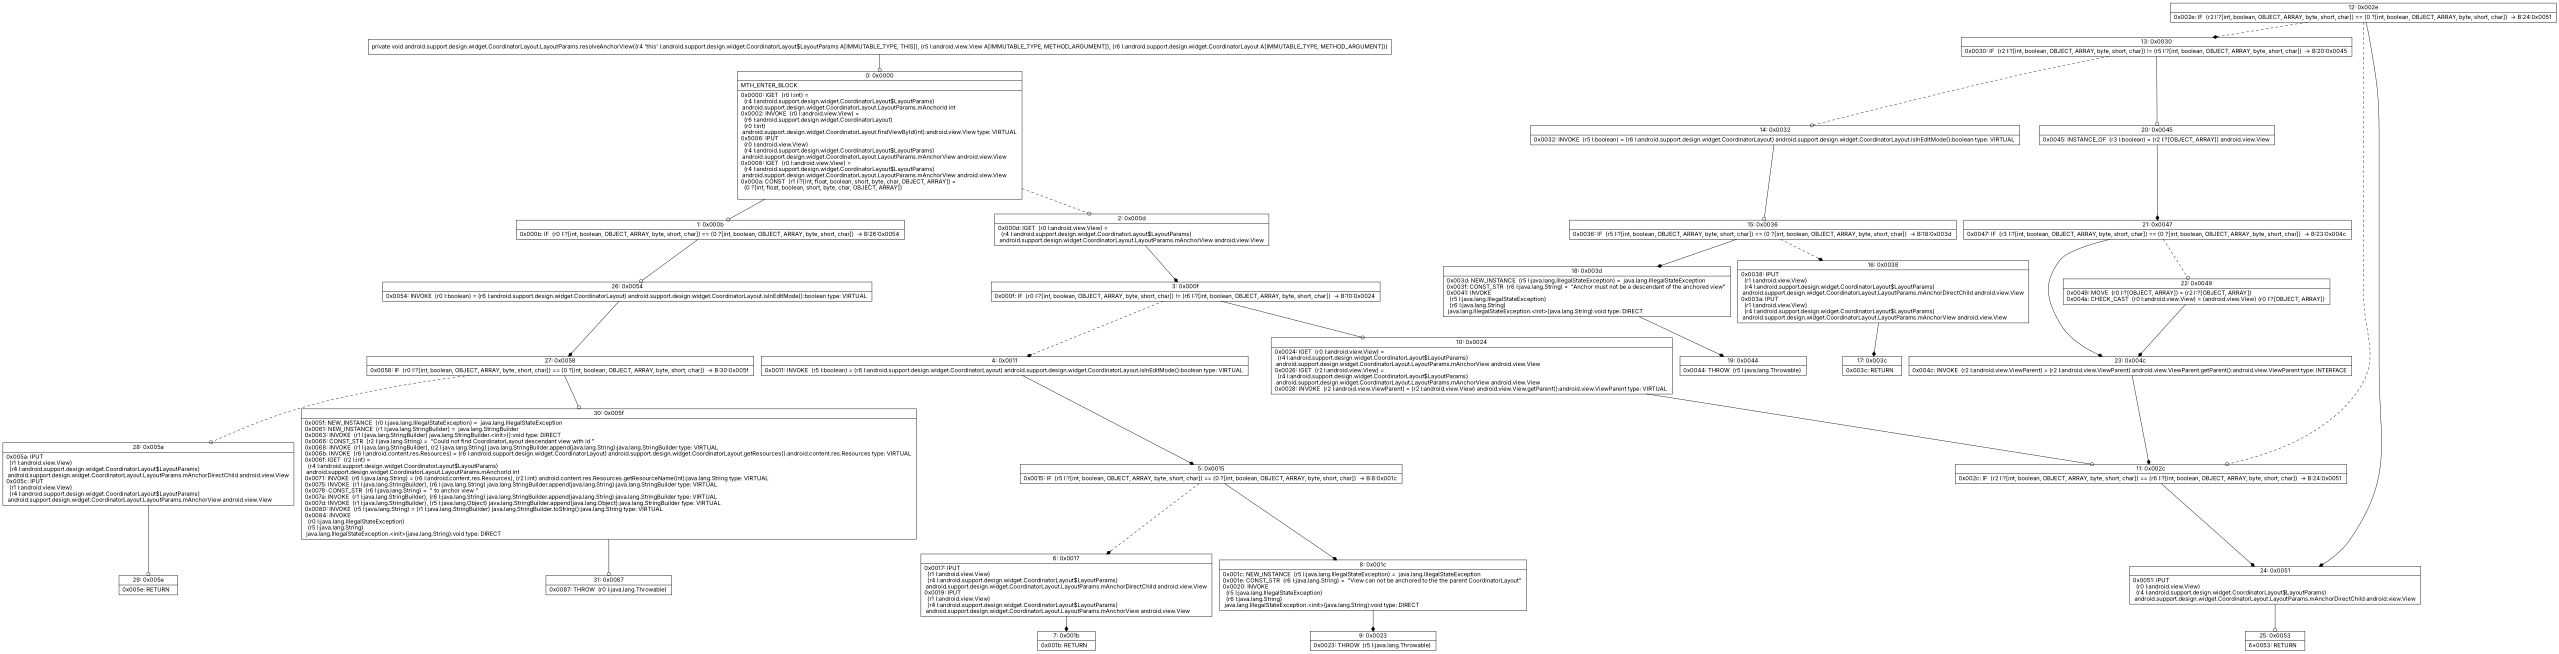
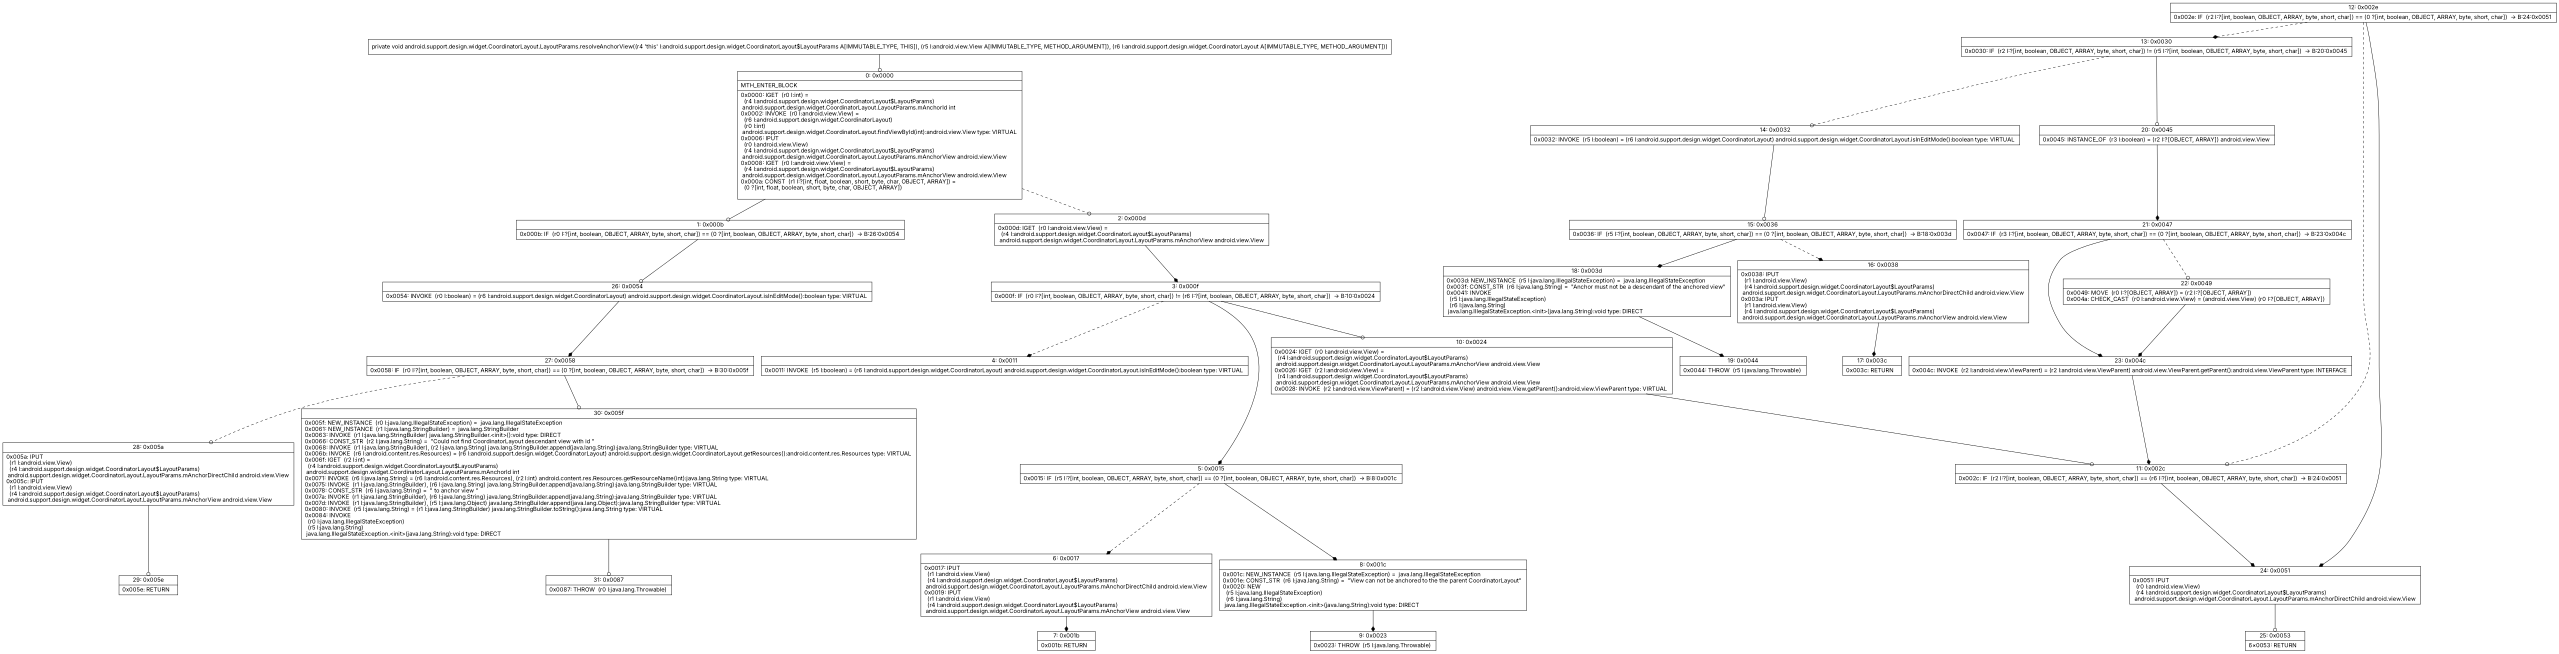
node "0: 0x0000": text "0x5006: IPUT" -> "0x0006: IPUT"
edge "4: 0x0011" -> "5: 0x0015": now "3: 0x000f" -> "5: 0x0015"
node "8: 0x001c": text "0x0020: INVOKE" -> "0x0020: NEW"
